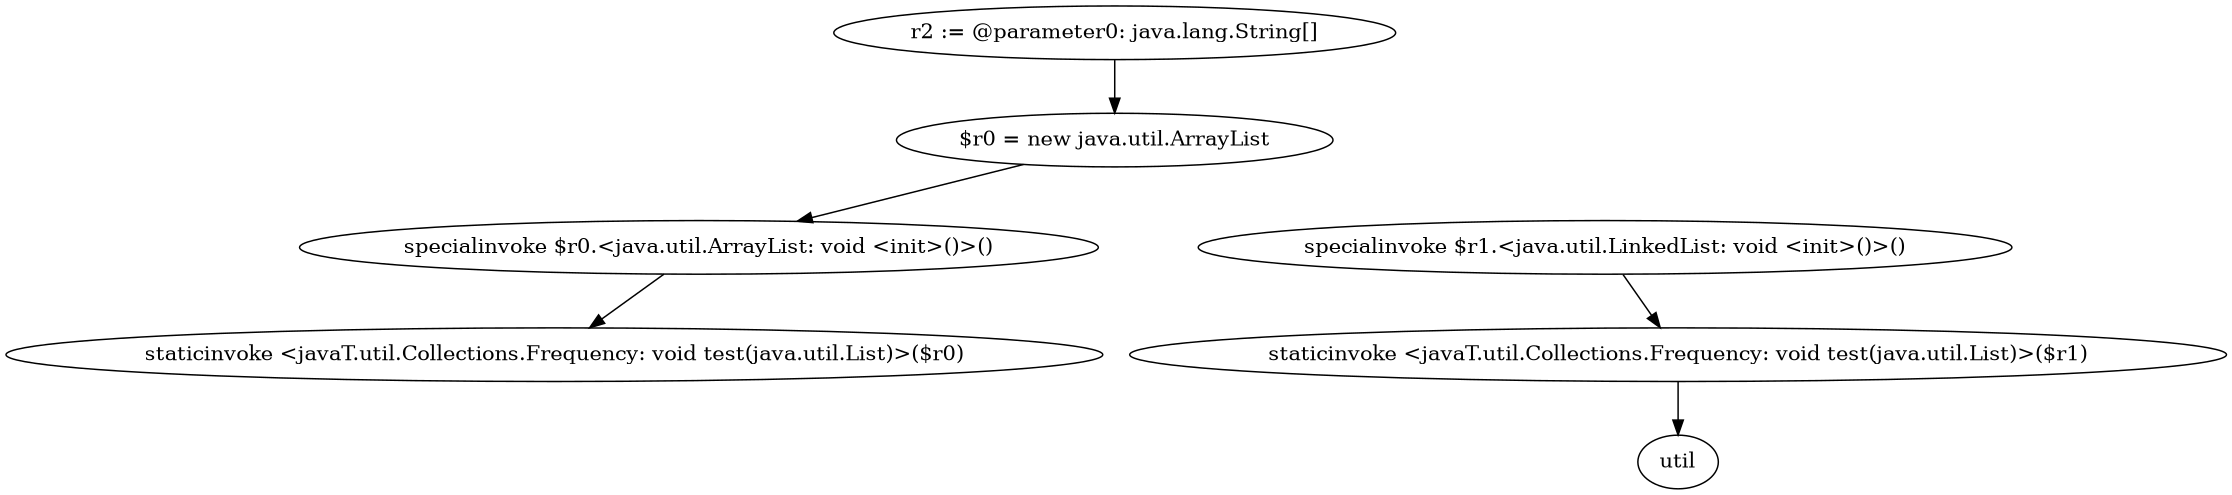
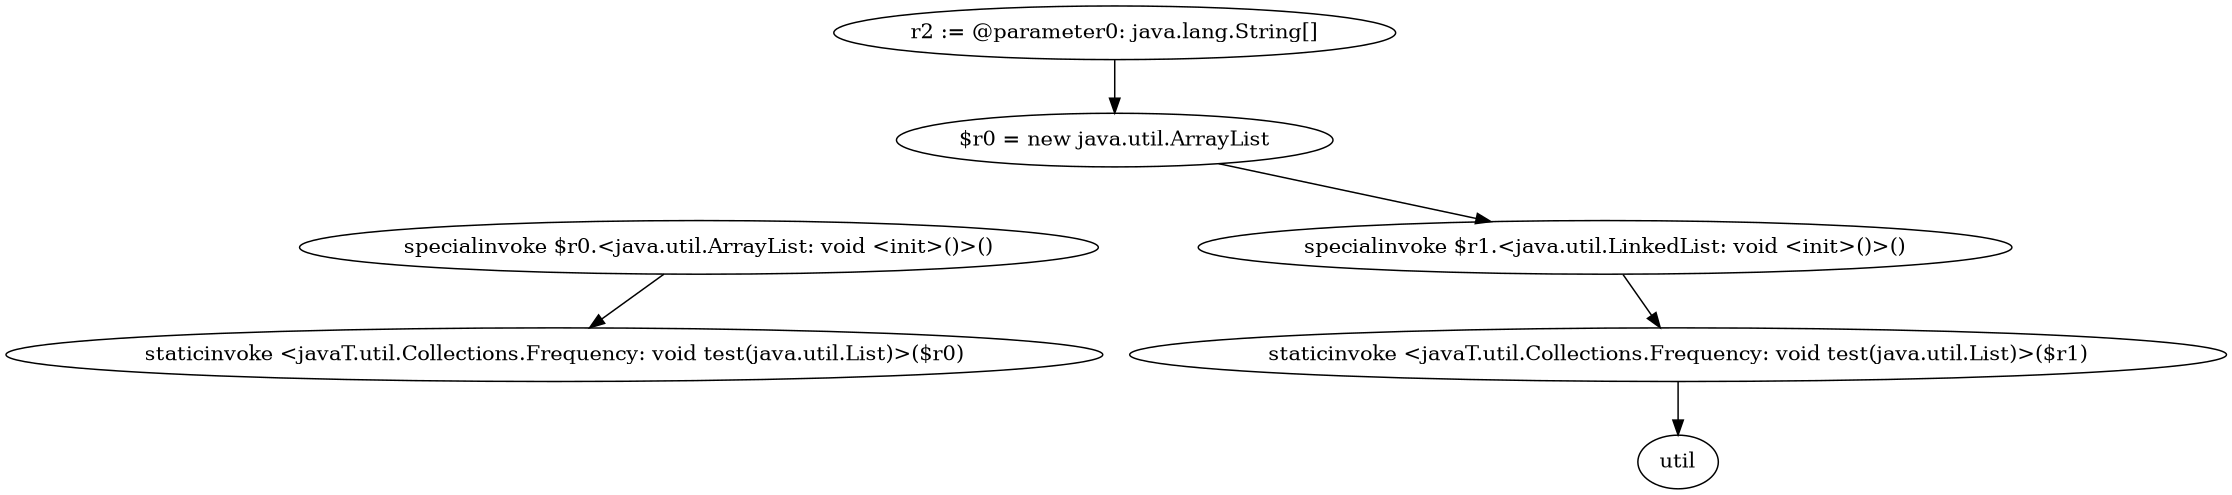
edge "$r0 = new java.util.ArrayList" -> "specialinvoke $r0.<java.util.ArrayList: void <init>()>()": now "$r0 = new java.util.ArrayList" -> "specialinvoke $r1.<java.util.LinkedList: void <init>()>()"
